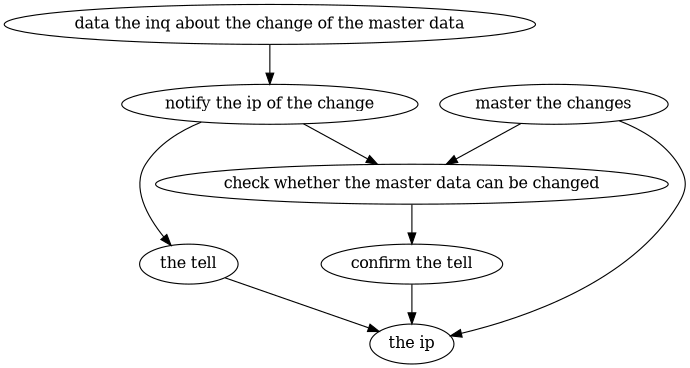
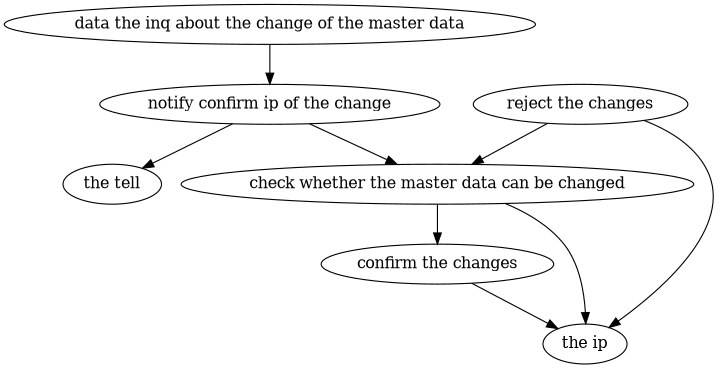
node "notify the ip of the change": label "notify the ip of the change" -> "notify confirm ip of the change"
node "master the changes": label "master the changes" -> "reject the changes"
node "confirm the tell": label "confirm the tell" -> "confirm the changes"
edge "the tell" -> "the ip": now "check whether the master data can be changed" -> "the ip"
